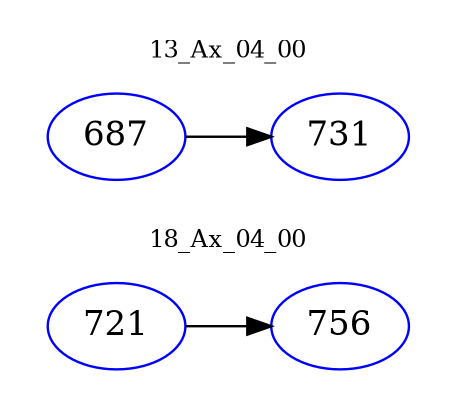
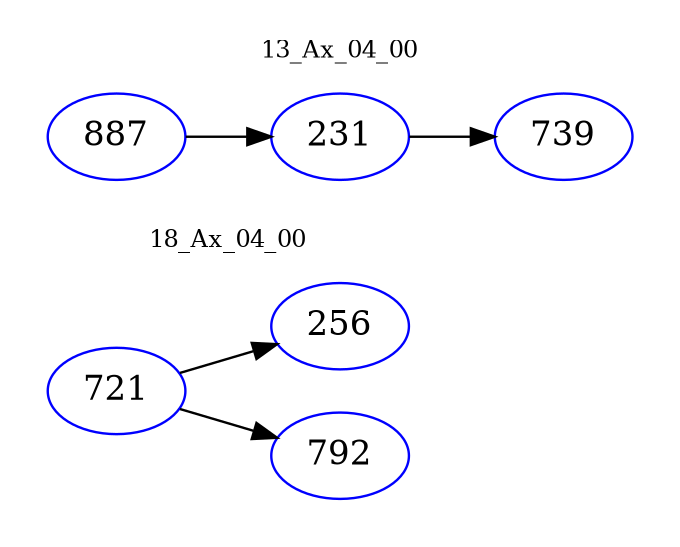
node "687": label "687" -> "887"
node "731": label "731" -> "231"
node "739": added
node "756": label "756" -> "256"
node "792": added
